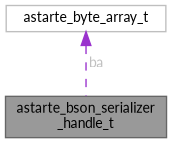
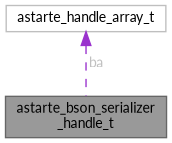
node "astarte_byte_array_t": label "astarte_byte_array_t" -> "astarte_handle_array_t"
